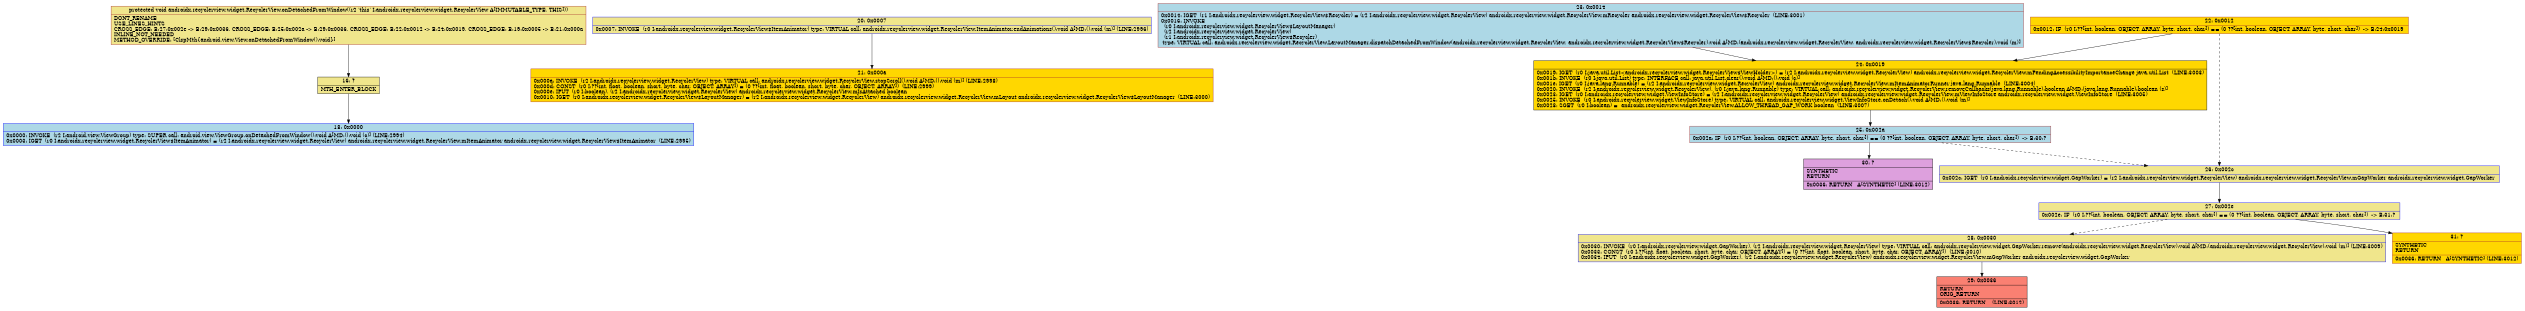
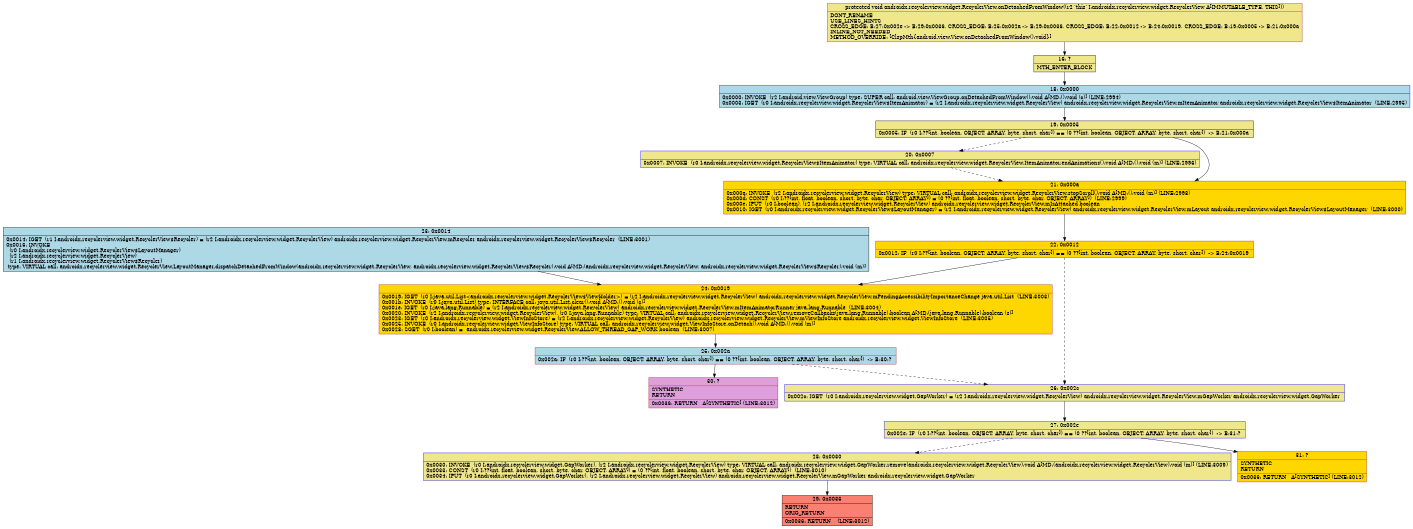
node "23: 0x0014": color brown -> black
edge "20: 0x0007" -> "21: 0x000a": style solid -> dashed
node "24: 0x0019": color black -> brown
node "19: 0x0005": added
node "30: ?": color black -> brown
edge "21: 0x000a" -> "22: 0x0012": added
